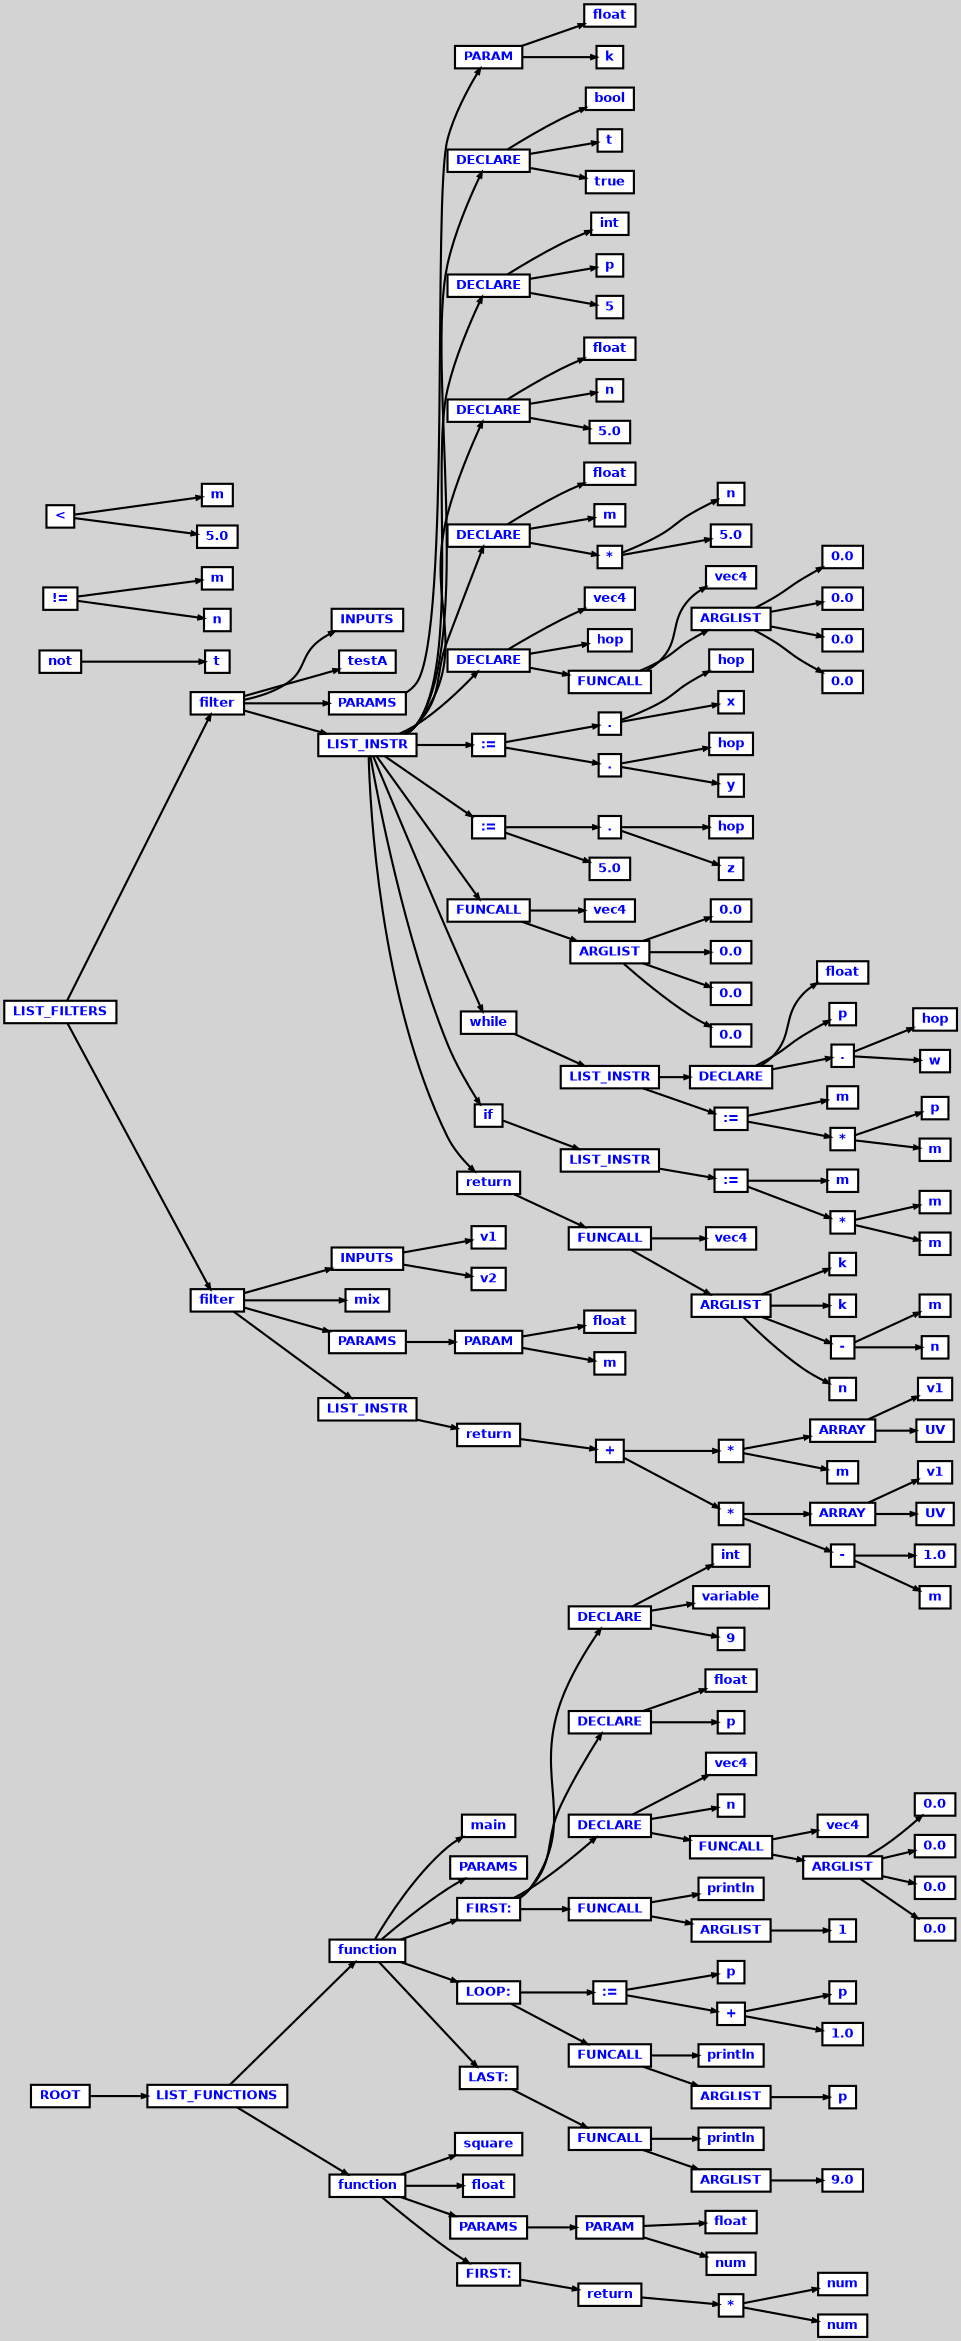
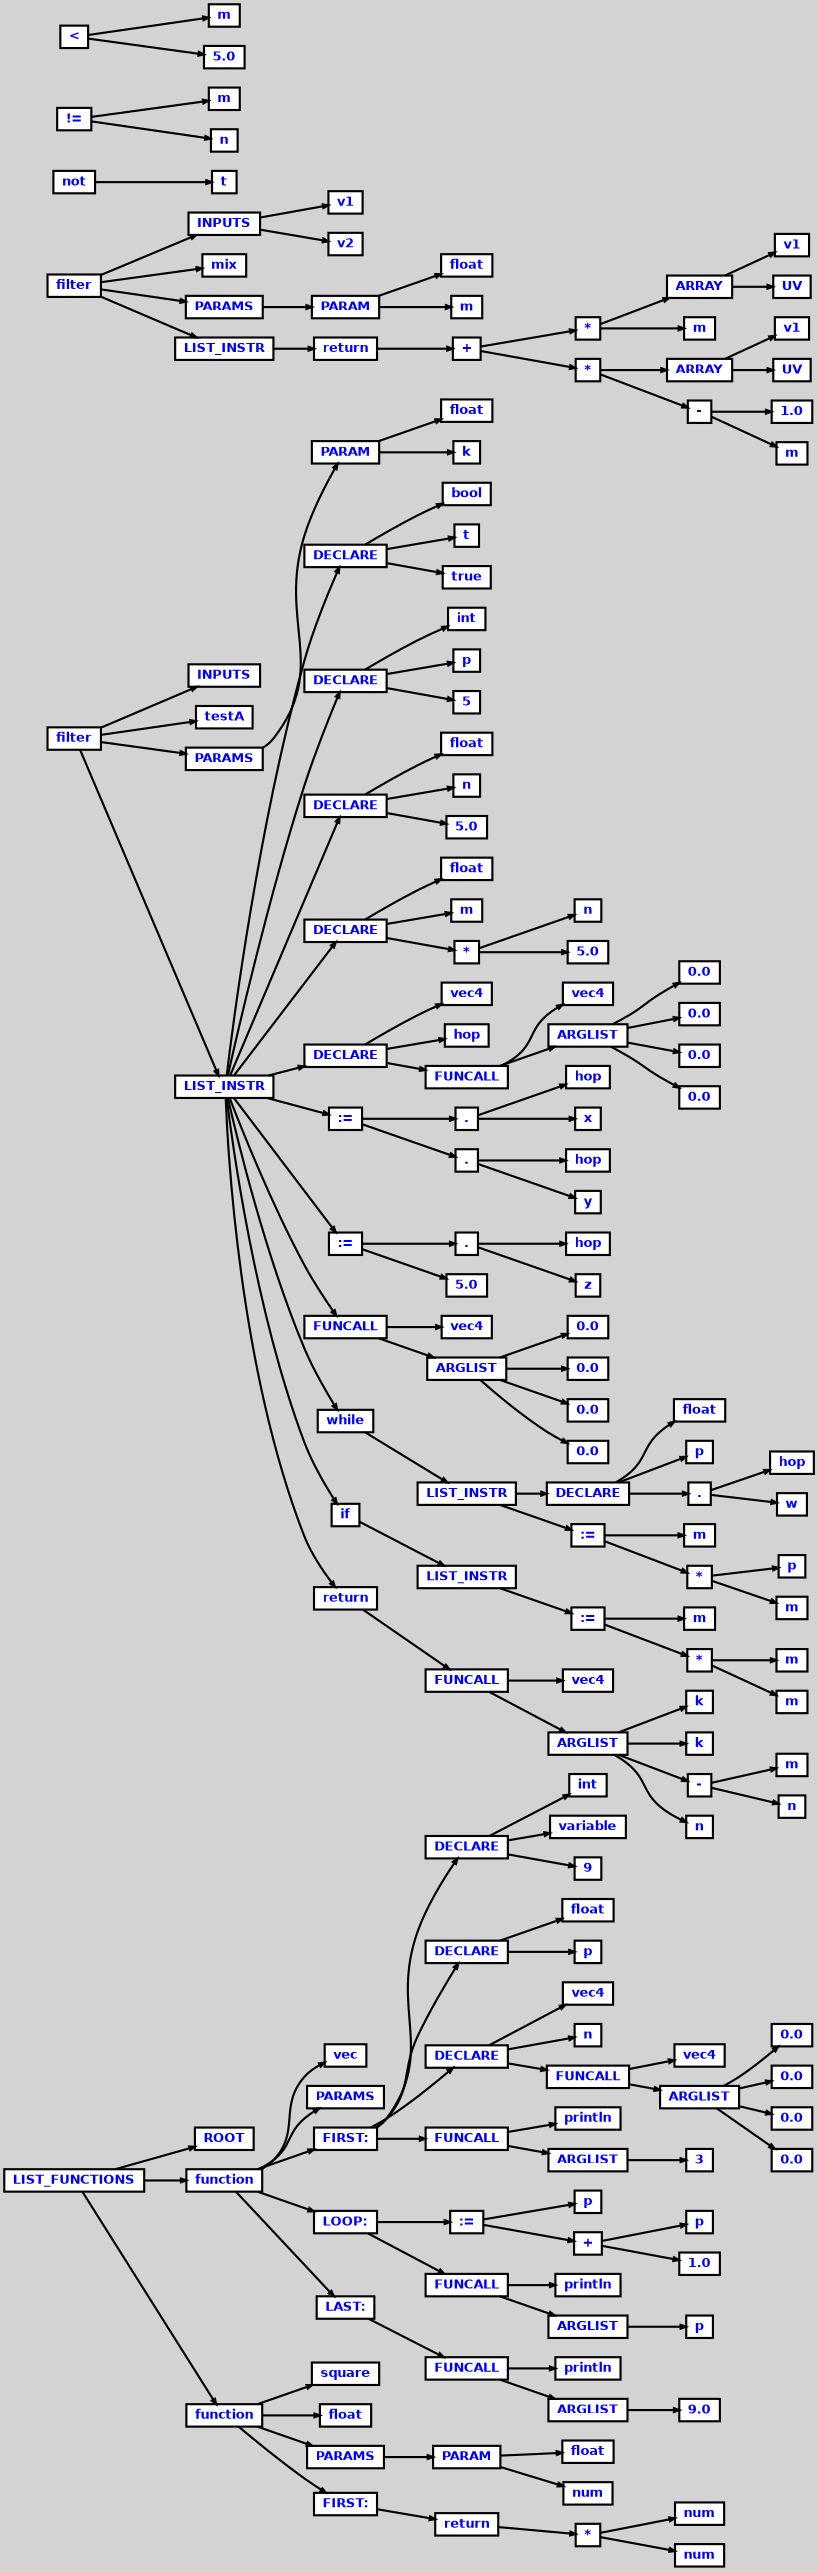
node "LIST_FILTERS": removed
node "main": label "main" -> "vec"
node "1": label "1" -> "3"
edge "ROOT" -> "LIST_FUNCTIONS": reversed
